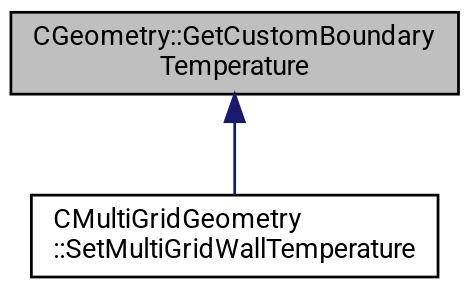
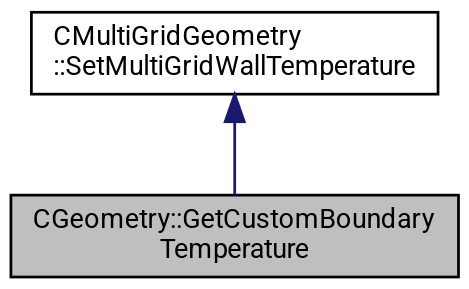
edge "CMultiGridGeometry ::SetMultiGridWallTemperature" -> "CGeometry::GetCustomBoundary Temperature": reversed
